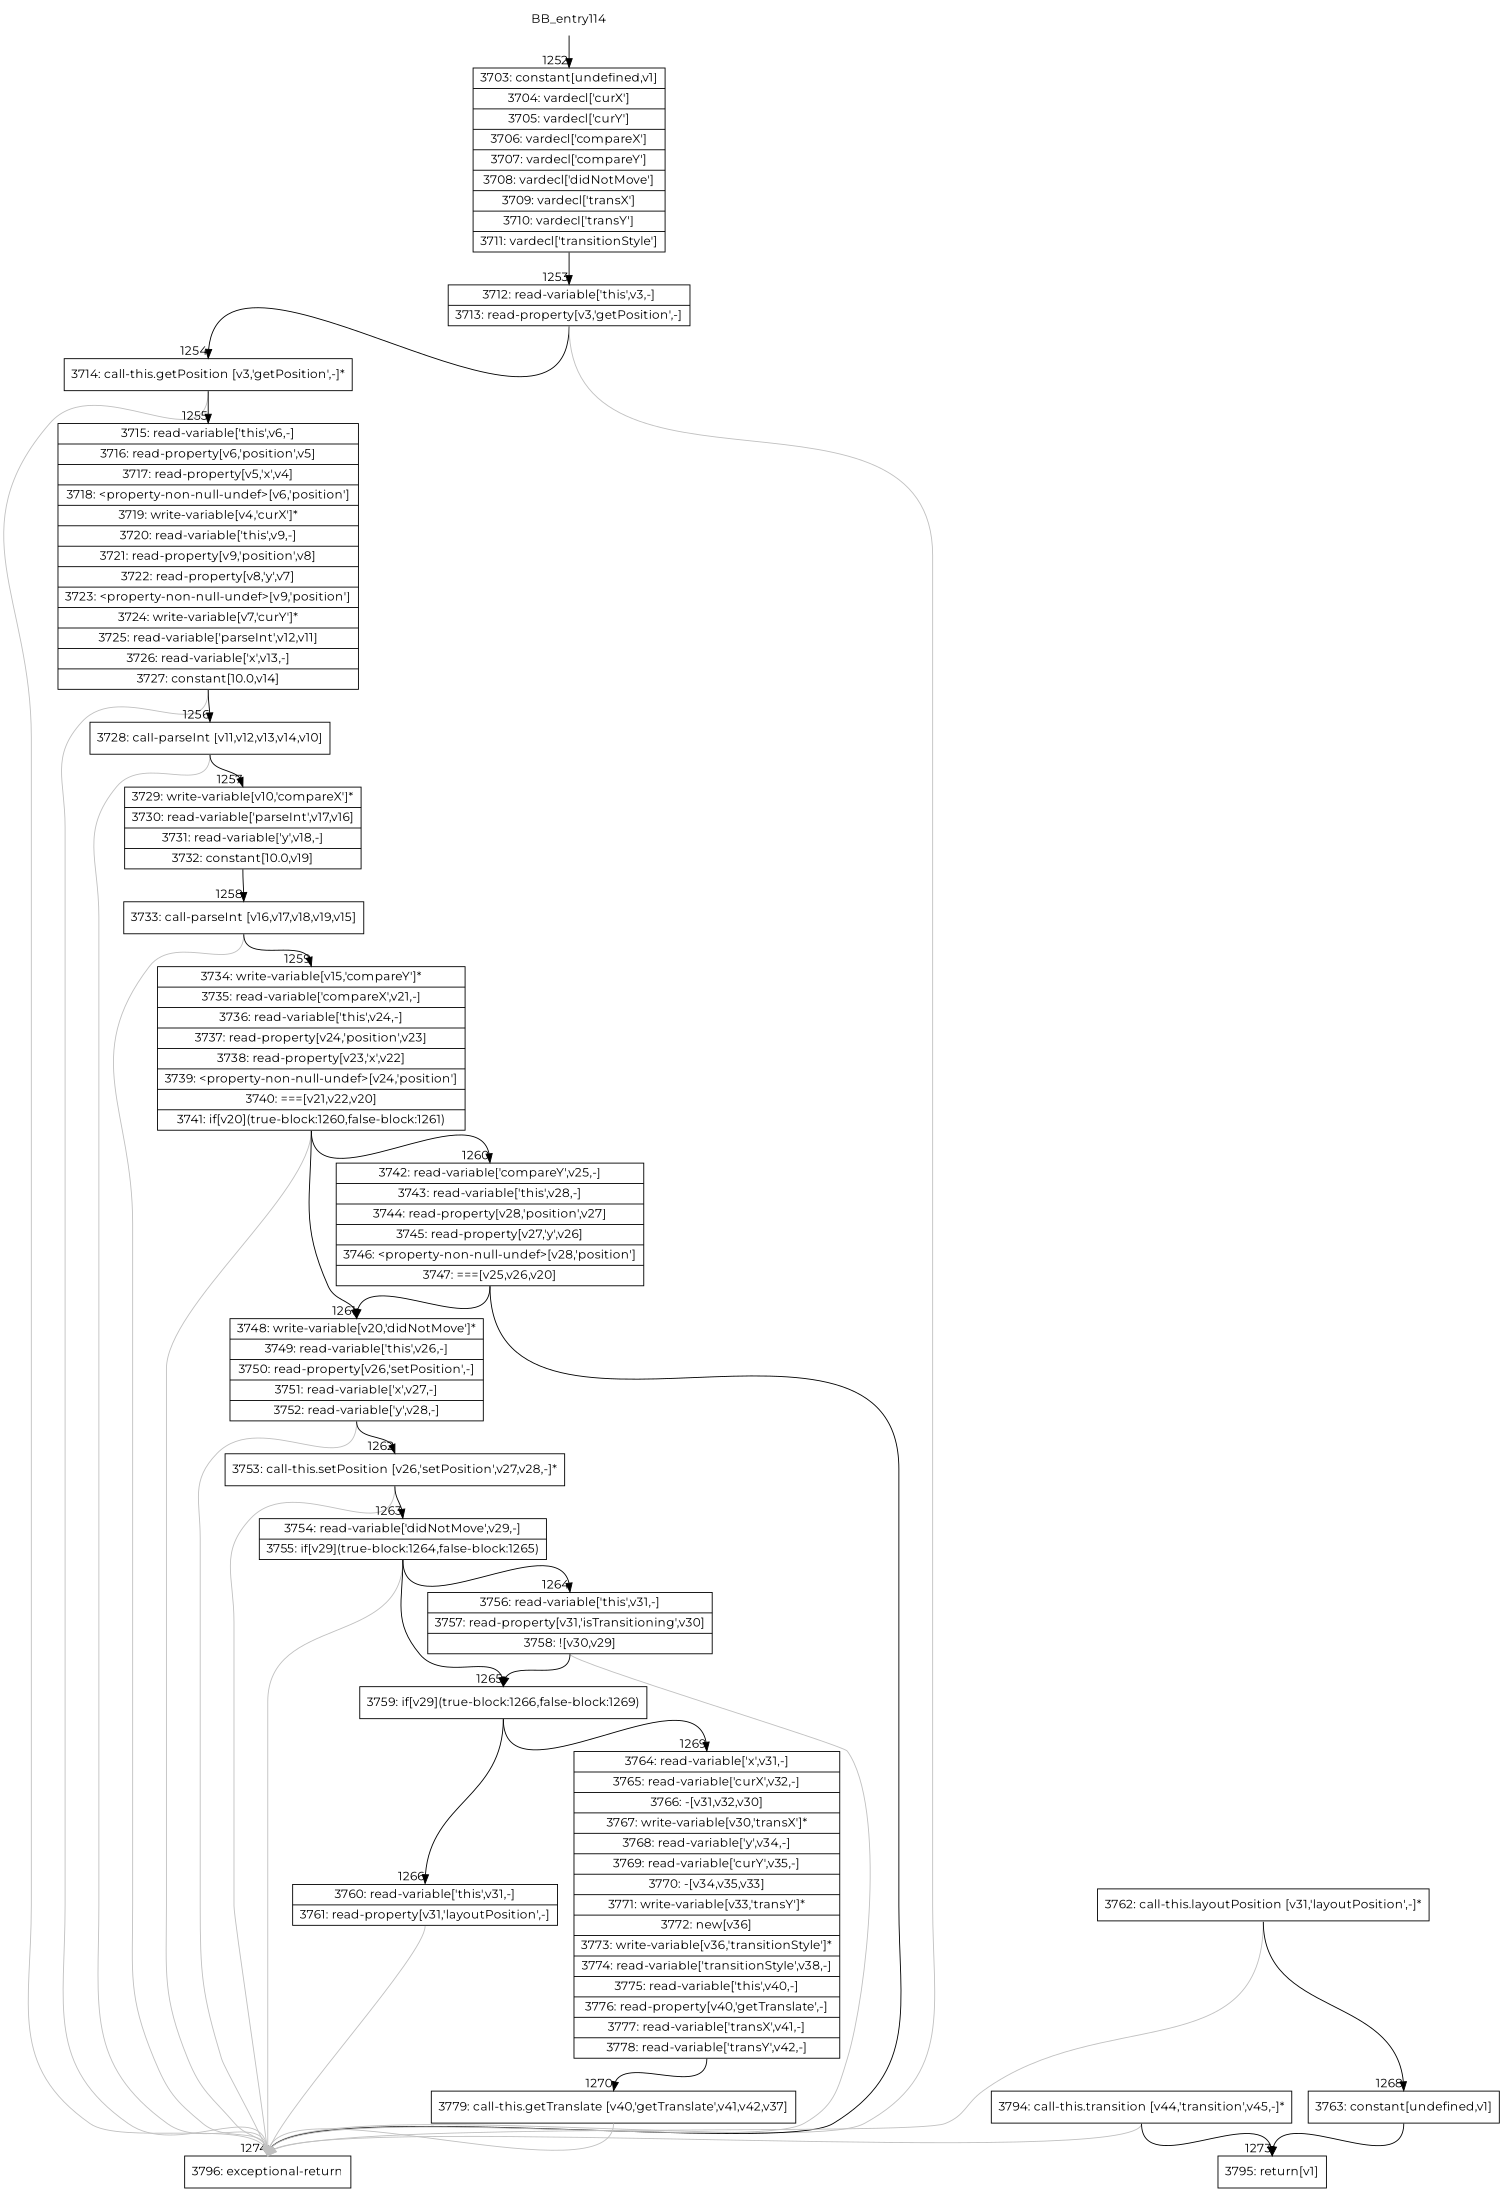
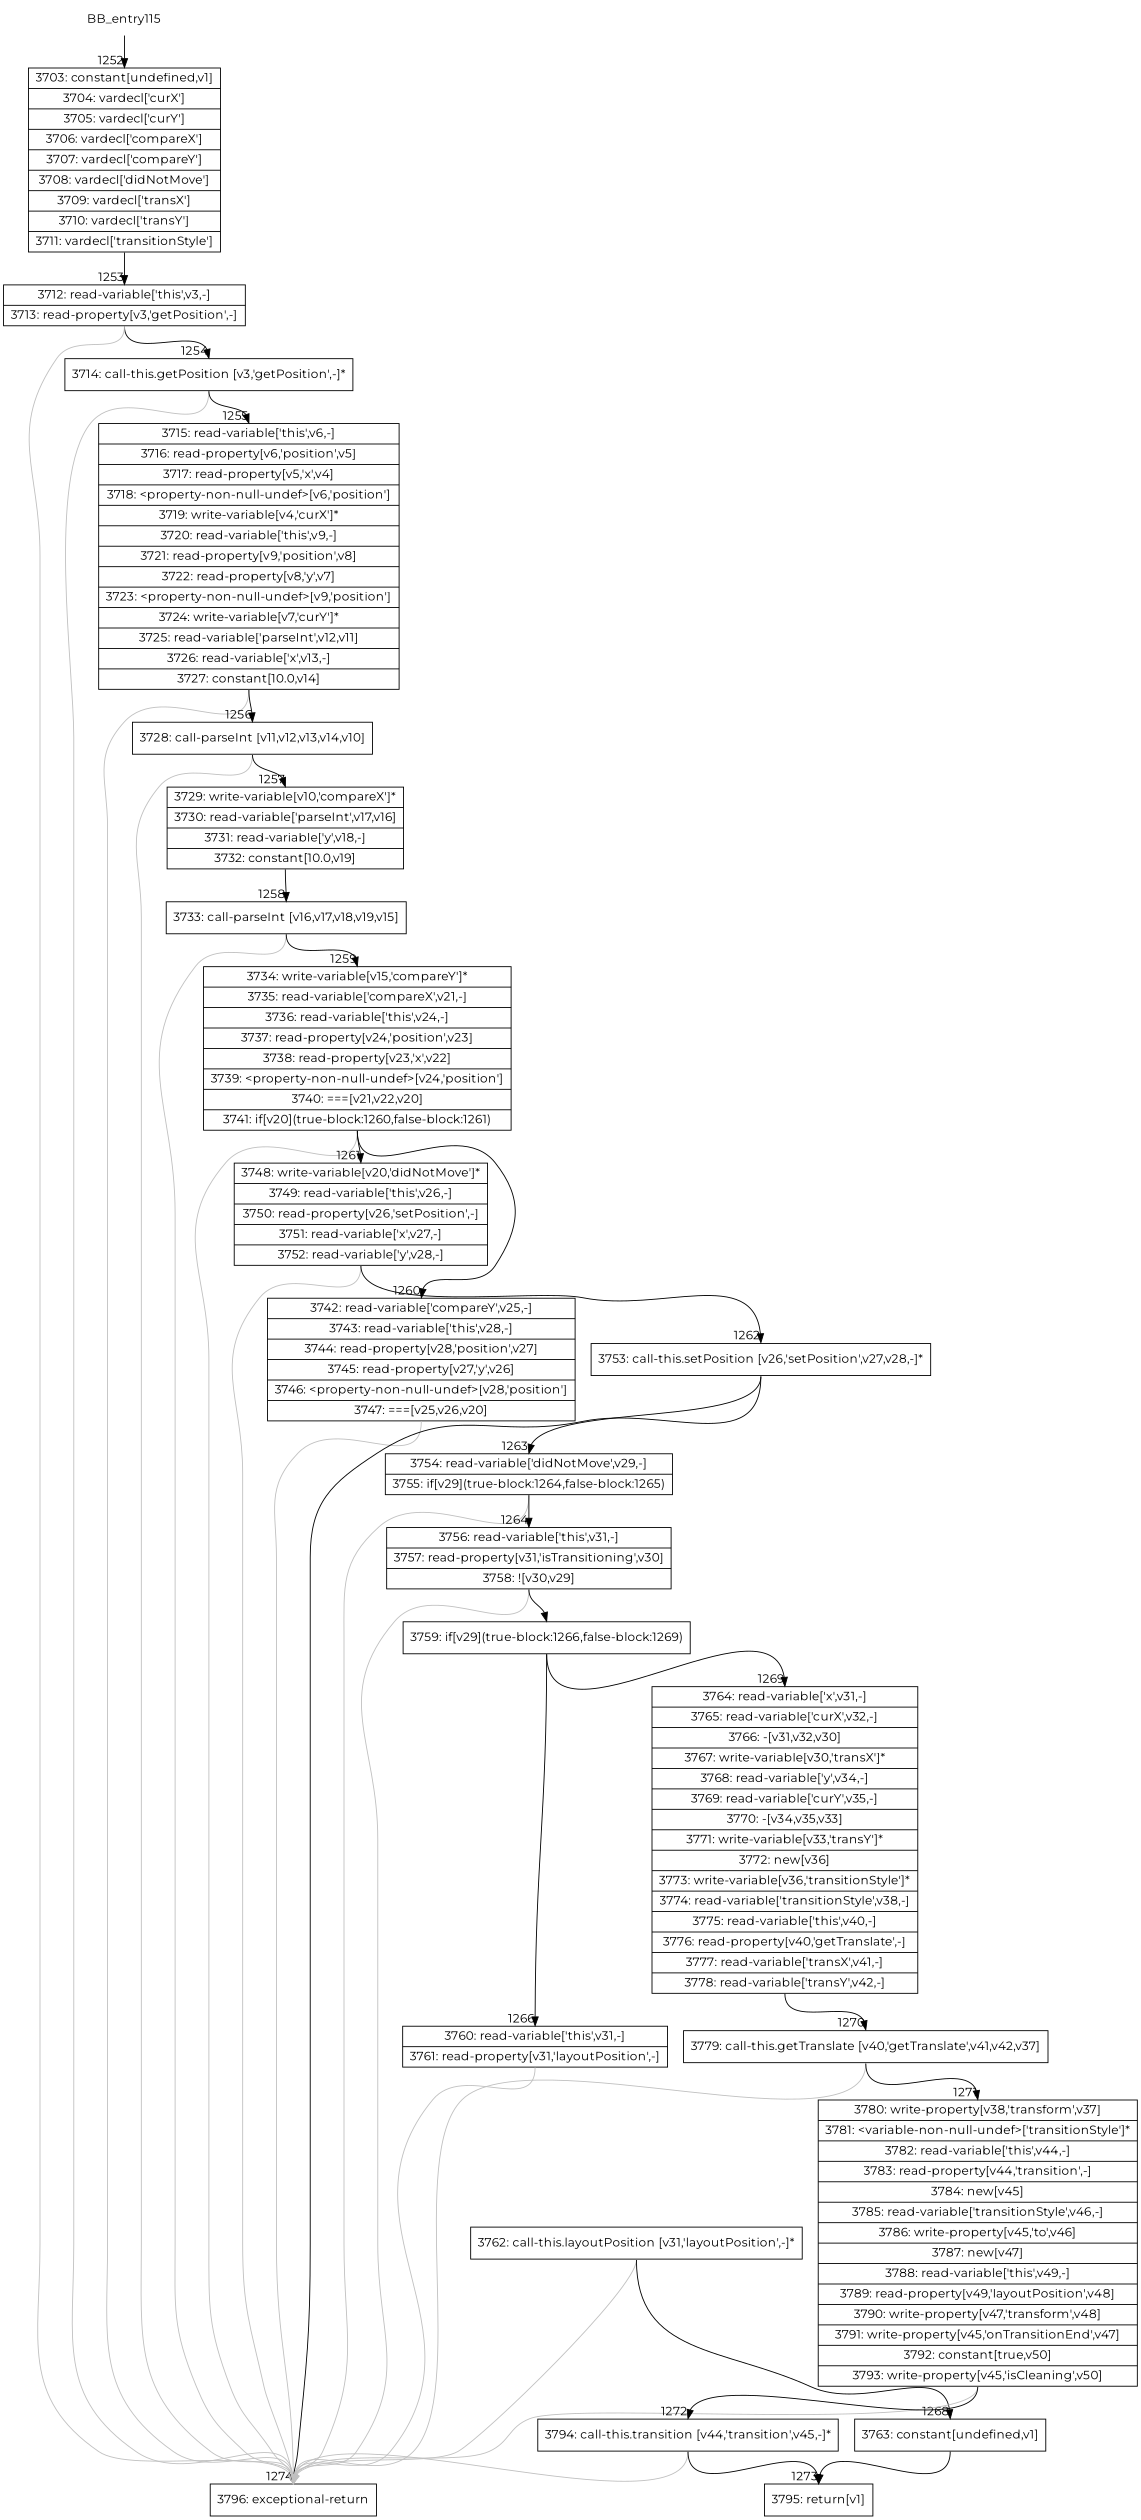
node "BB_entry114": label "BB_entry114" -> "BB_entry115"
edge "3742: read-variable['compareY',v25,-]" -> "3748: write-variable[v20,'didNotMove']*": removed
edge "3754: read-variable['didNotMove',v29,-]" -> "3759: if[v29](true-block:1266,false-block:1269)": removed
edge "3753: call-this.setPosition [v26,'setPosition',v27,v28,-]*" -> "3796: exceptional-return": color gray -> black
edge "3742: read-variable['compareY',v25,-]" -> "3796: exceptional-return": color black -> gray
node "3780: write-property[v38,'transform',v37]": added
